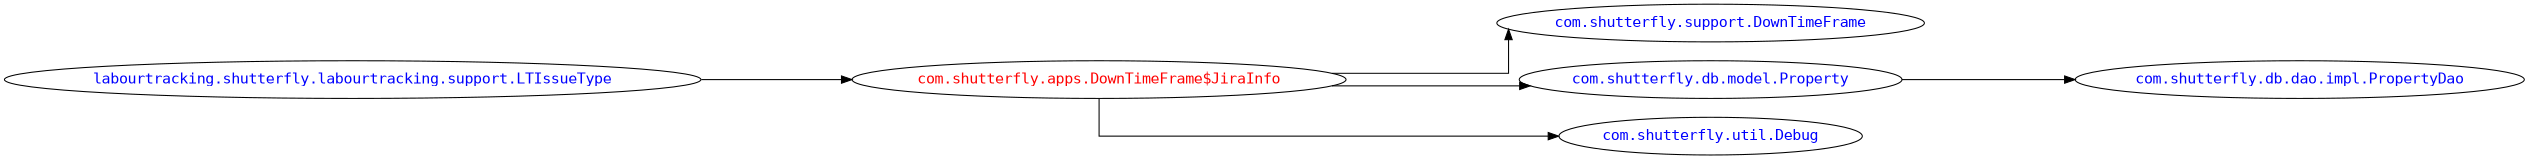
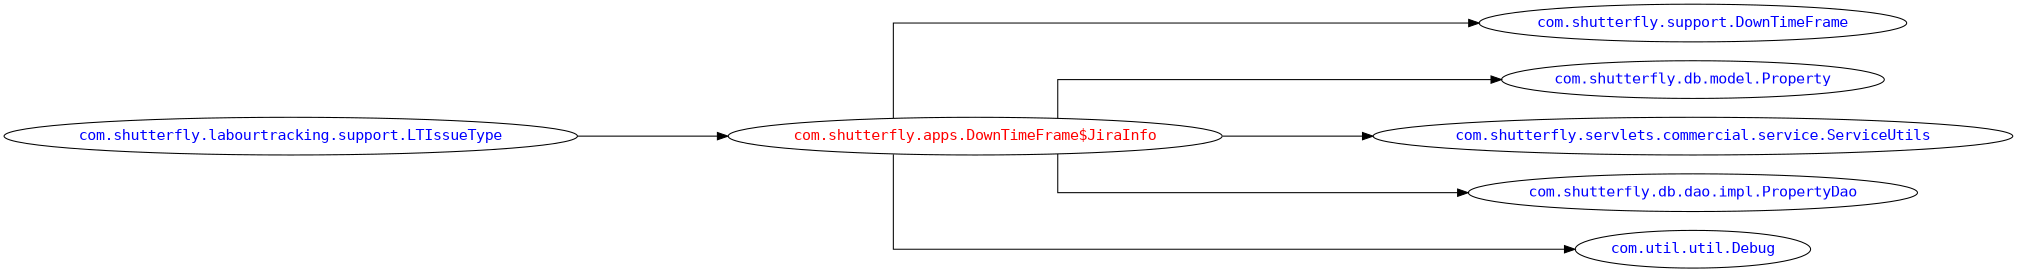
node "labourtracking.shutterfly.labourtracking.support.LTIssueType": label "labourtracking.shutterfly.labourtracking.support.LTIssueType" -> "com.shutterfly.labourtracking.support.LTIssueType"
edge "com.shutterfly.db.model.Property" -> "com.shutterfly.db.dao.impl.PropertyDao": now "com.shutterfly.apps.DownTimeFrame$JiraInfo" -> "com.shutterfly.db.dao.impl.PropertyDao"
node "com.shutterfly.servlets.commercial.service.ServiceUtils": added
node "com.shutterfly.util.Debug": label "com.shutterfly.util.Debug" -> "com.util.util.Debug"
